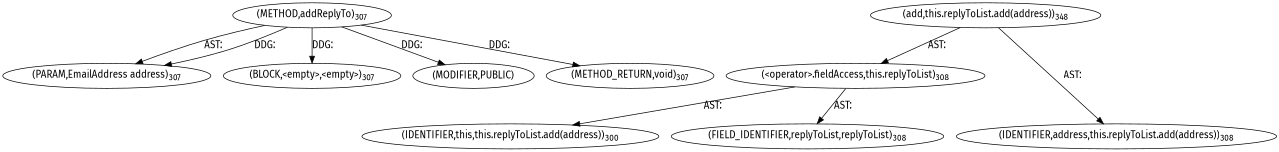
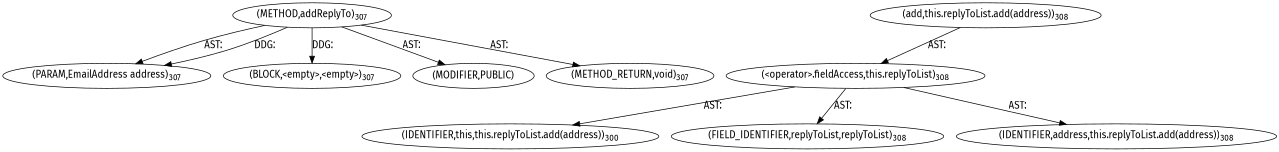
node "(add,this.replyToList.add(address))": text "348" -> "308"
edge "(METHOD,addReplyTo)" -> "(MODIFIER,PUBLIC)": label "DDG: " -> "AST: "
edge "(METHOD,addReplyTo)" -> "(METHOD_RETURN,void)": label "DDG: " -> "AST: "
edge "(add,this.replyToList.add(address))" -> "(IDENTIFIER,address,this.replyToList.add(address))": now "(<operator>.fieldAccess,this.replyToList)" -> "(IDENTIFIER,address,this.replyToList.add(address))"
